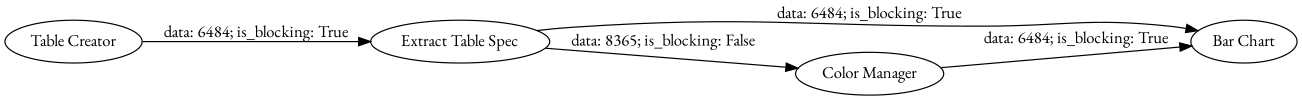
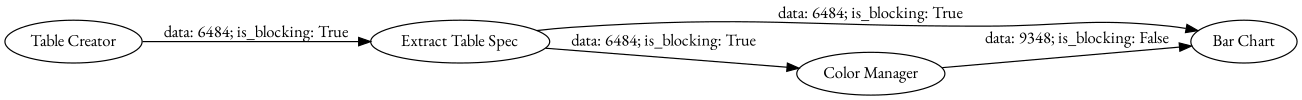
edge "Color Manager" -> "Bar Chart": label "data: 6484; is_blocking: True" -> "data: 9348; is_blocking: False"
edge "Extract Table Spec" -> "Color Manager": label "data: 8365; is_blocking: False" -> "data: 6484; is_blocking: True"
